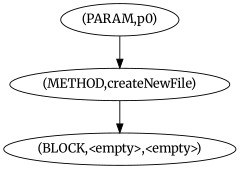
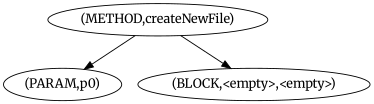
edge "(PARAM,p0)" -> "(METHOD,createNewFile)": reversed
